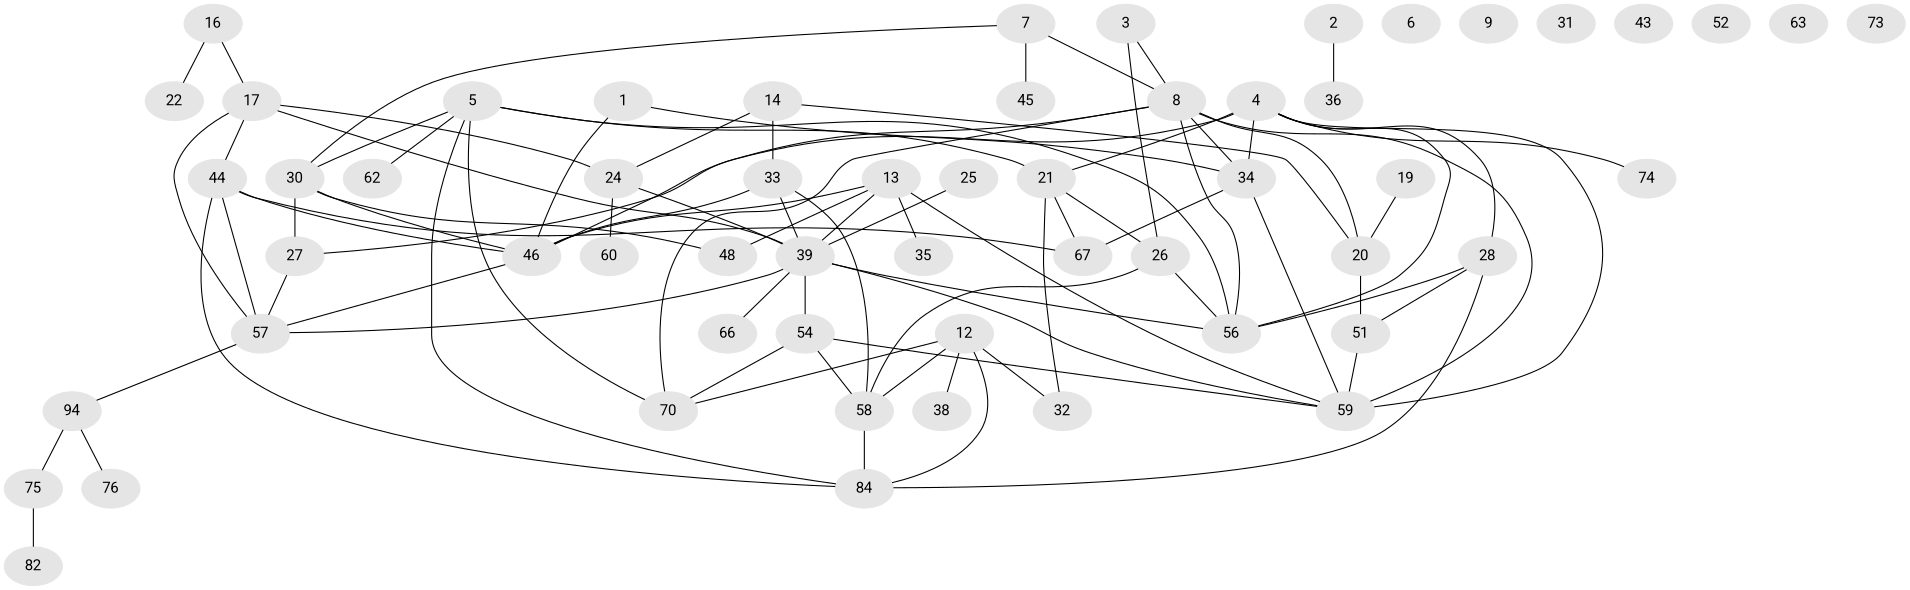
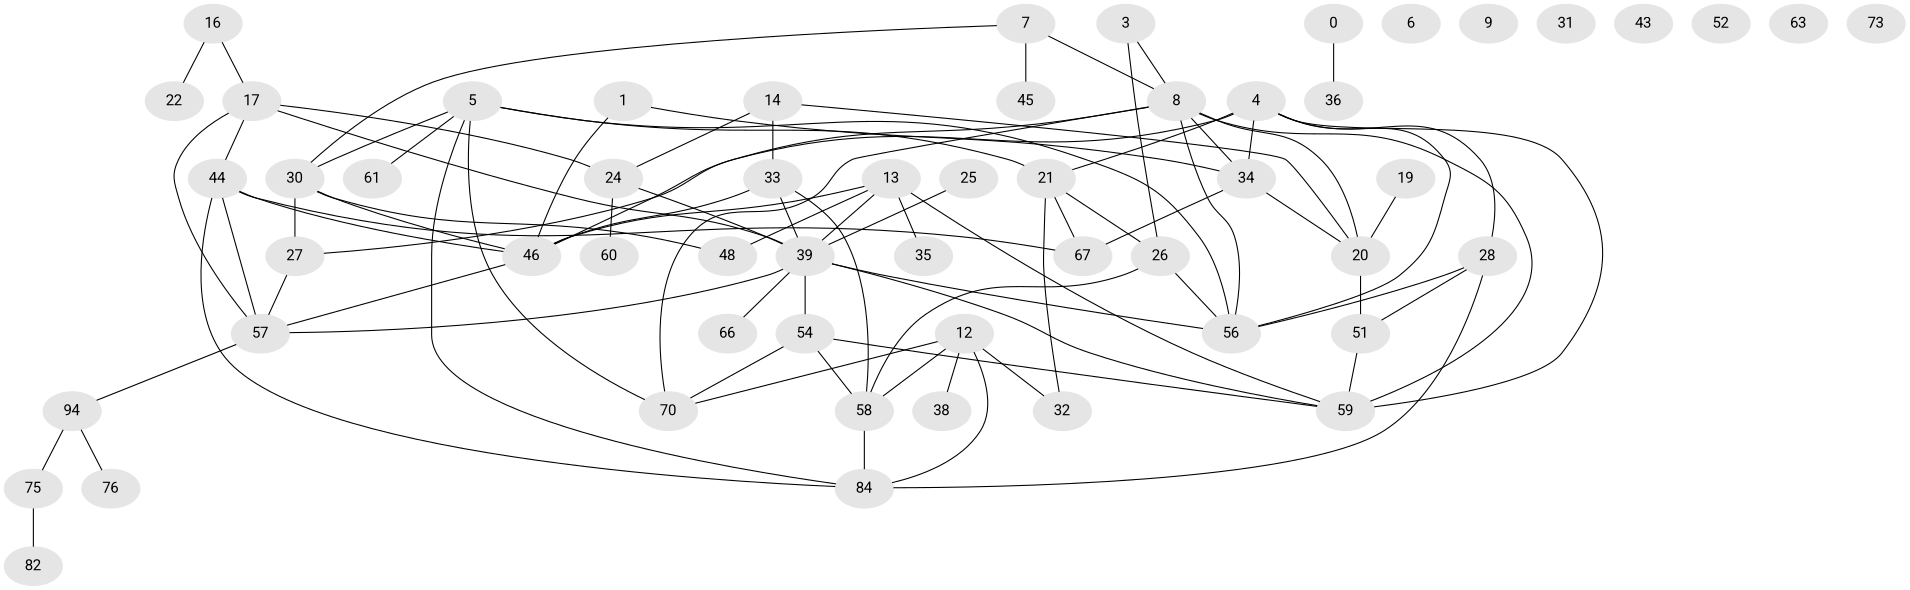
node "2": label "2" -> "0"
node "62": label "62" -> "61"
node "74": removed
edge "34" -- "59": now "34" -- "20"
